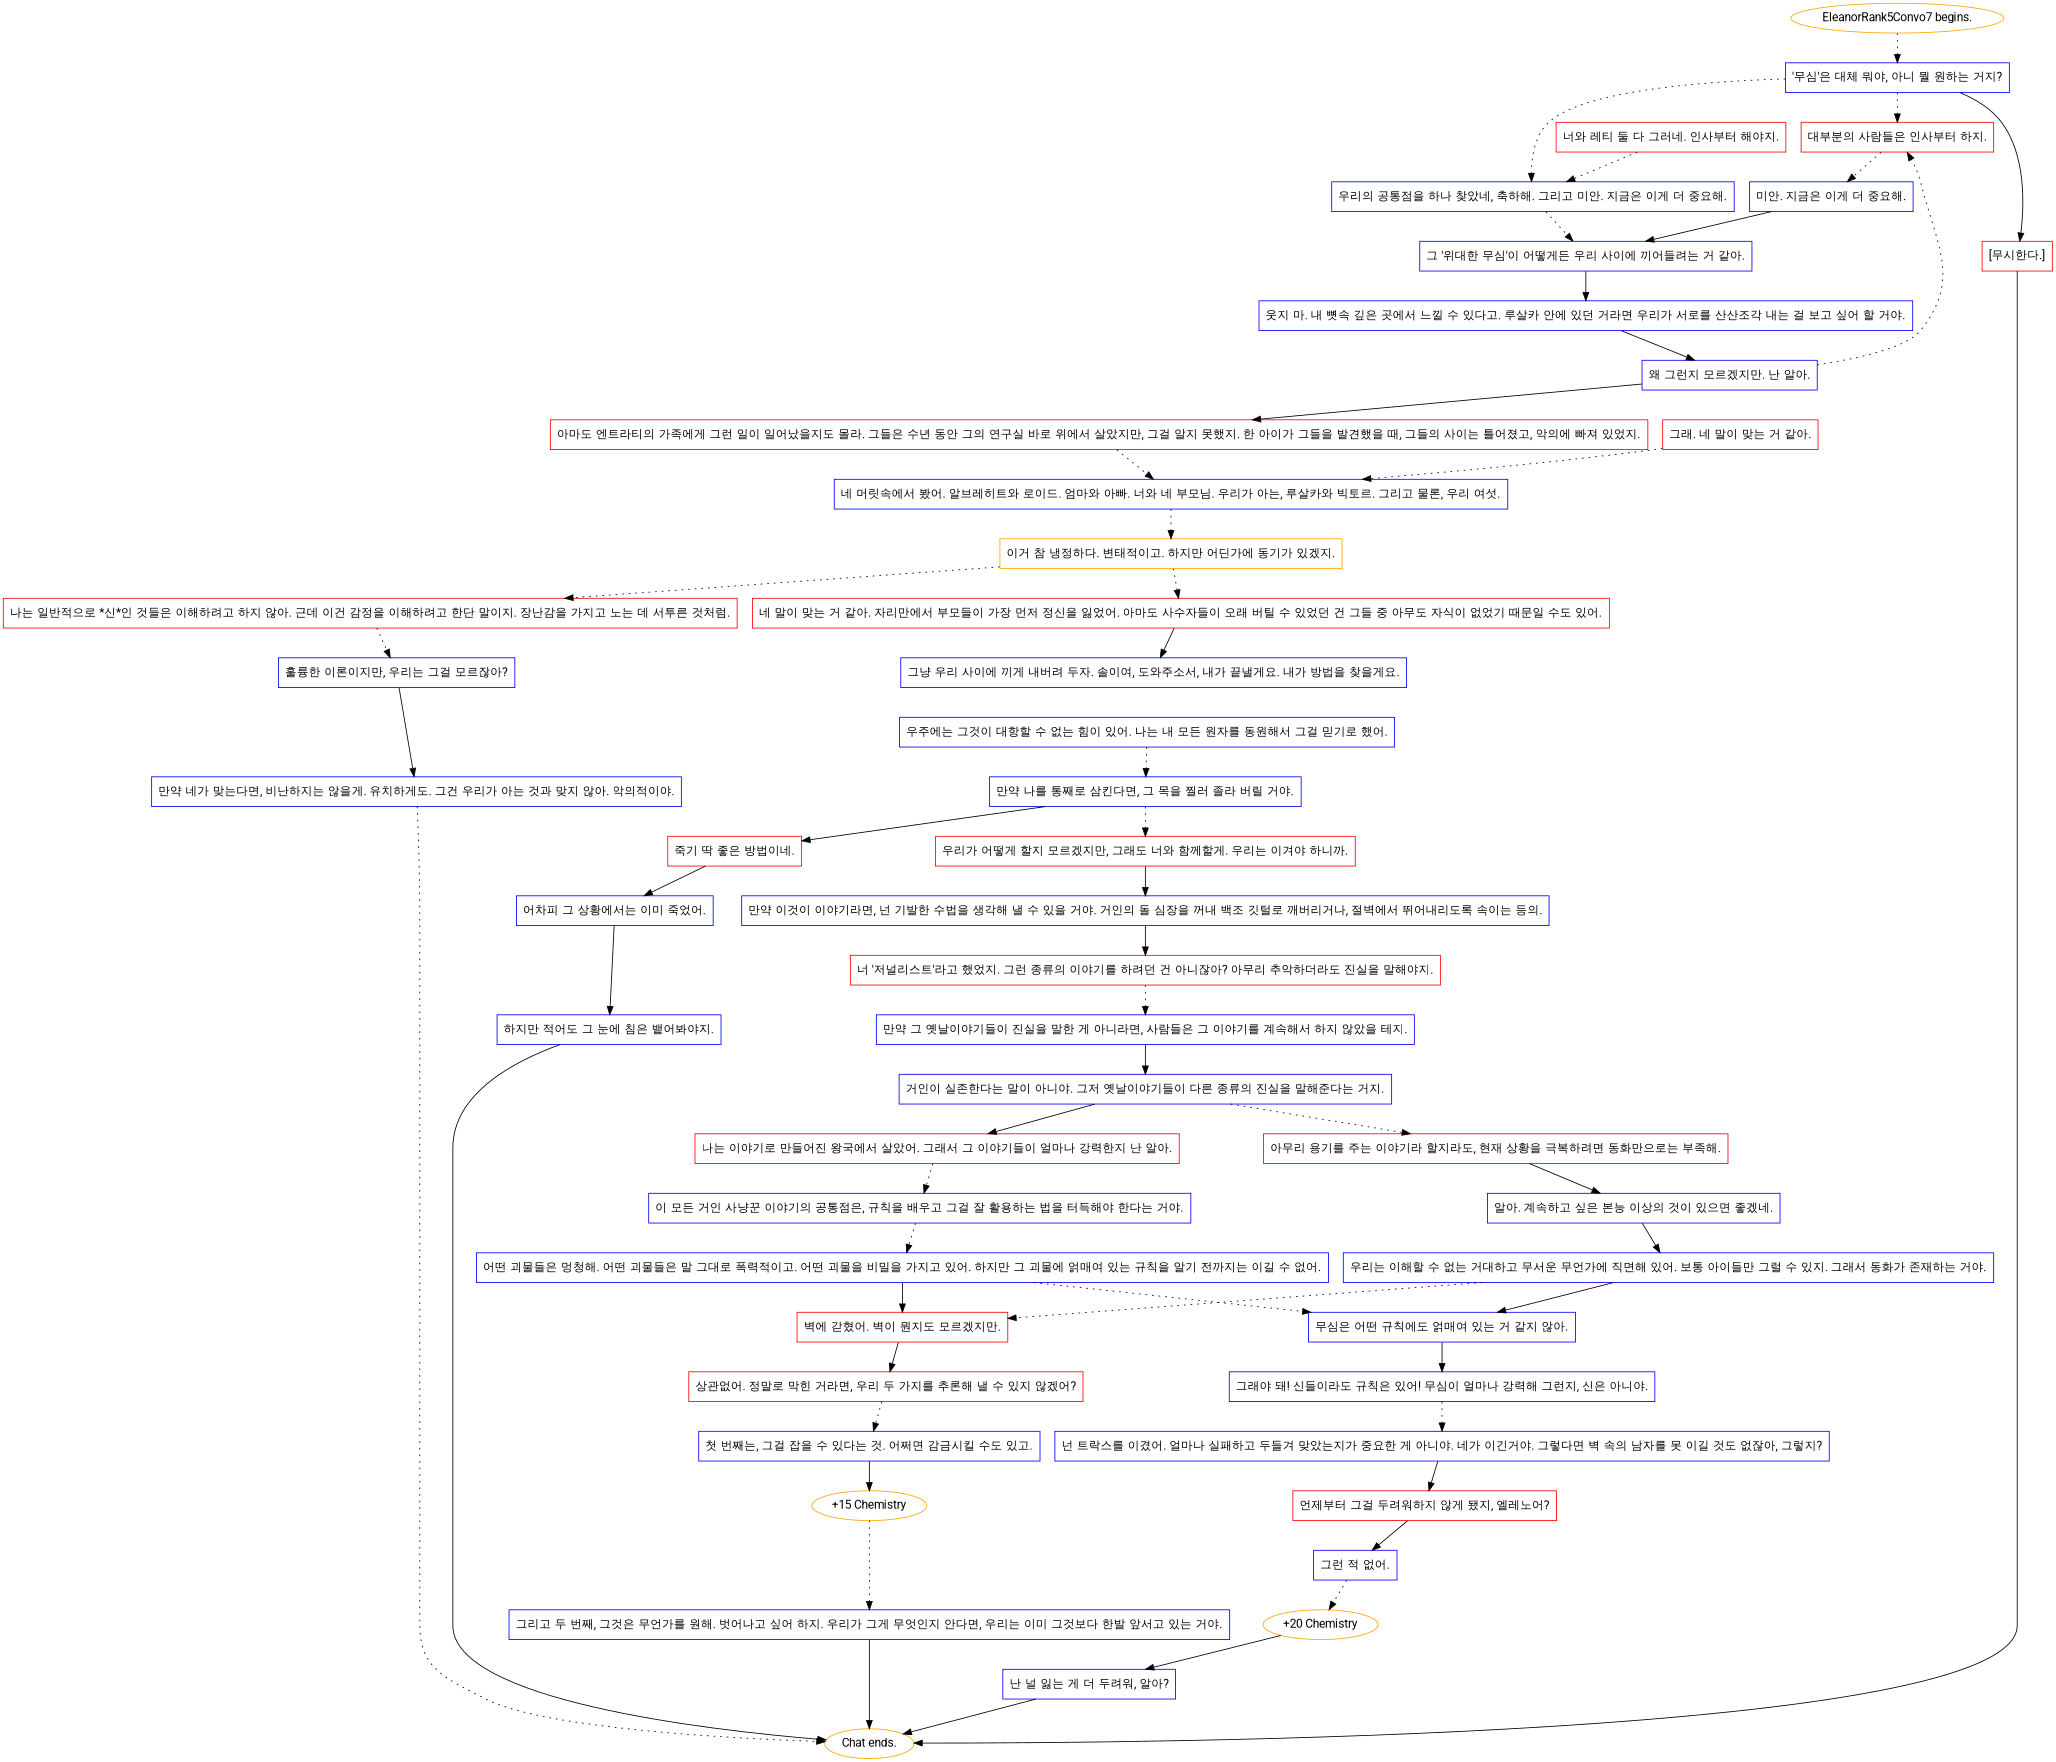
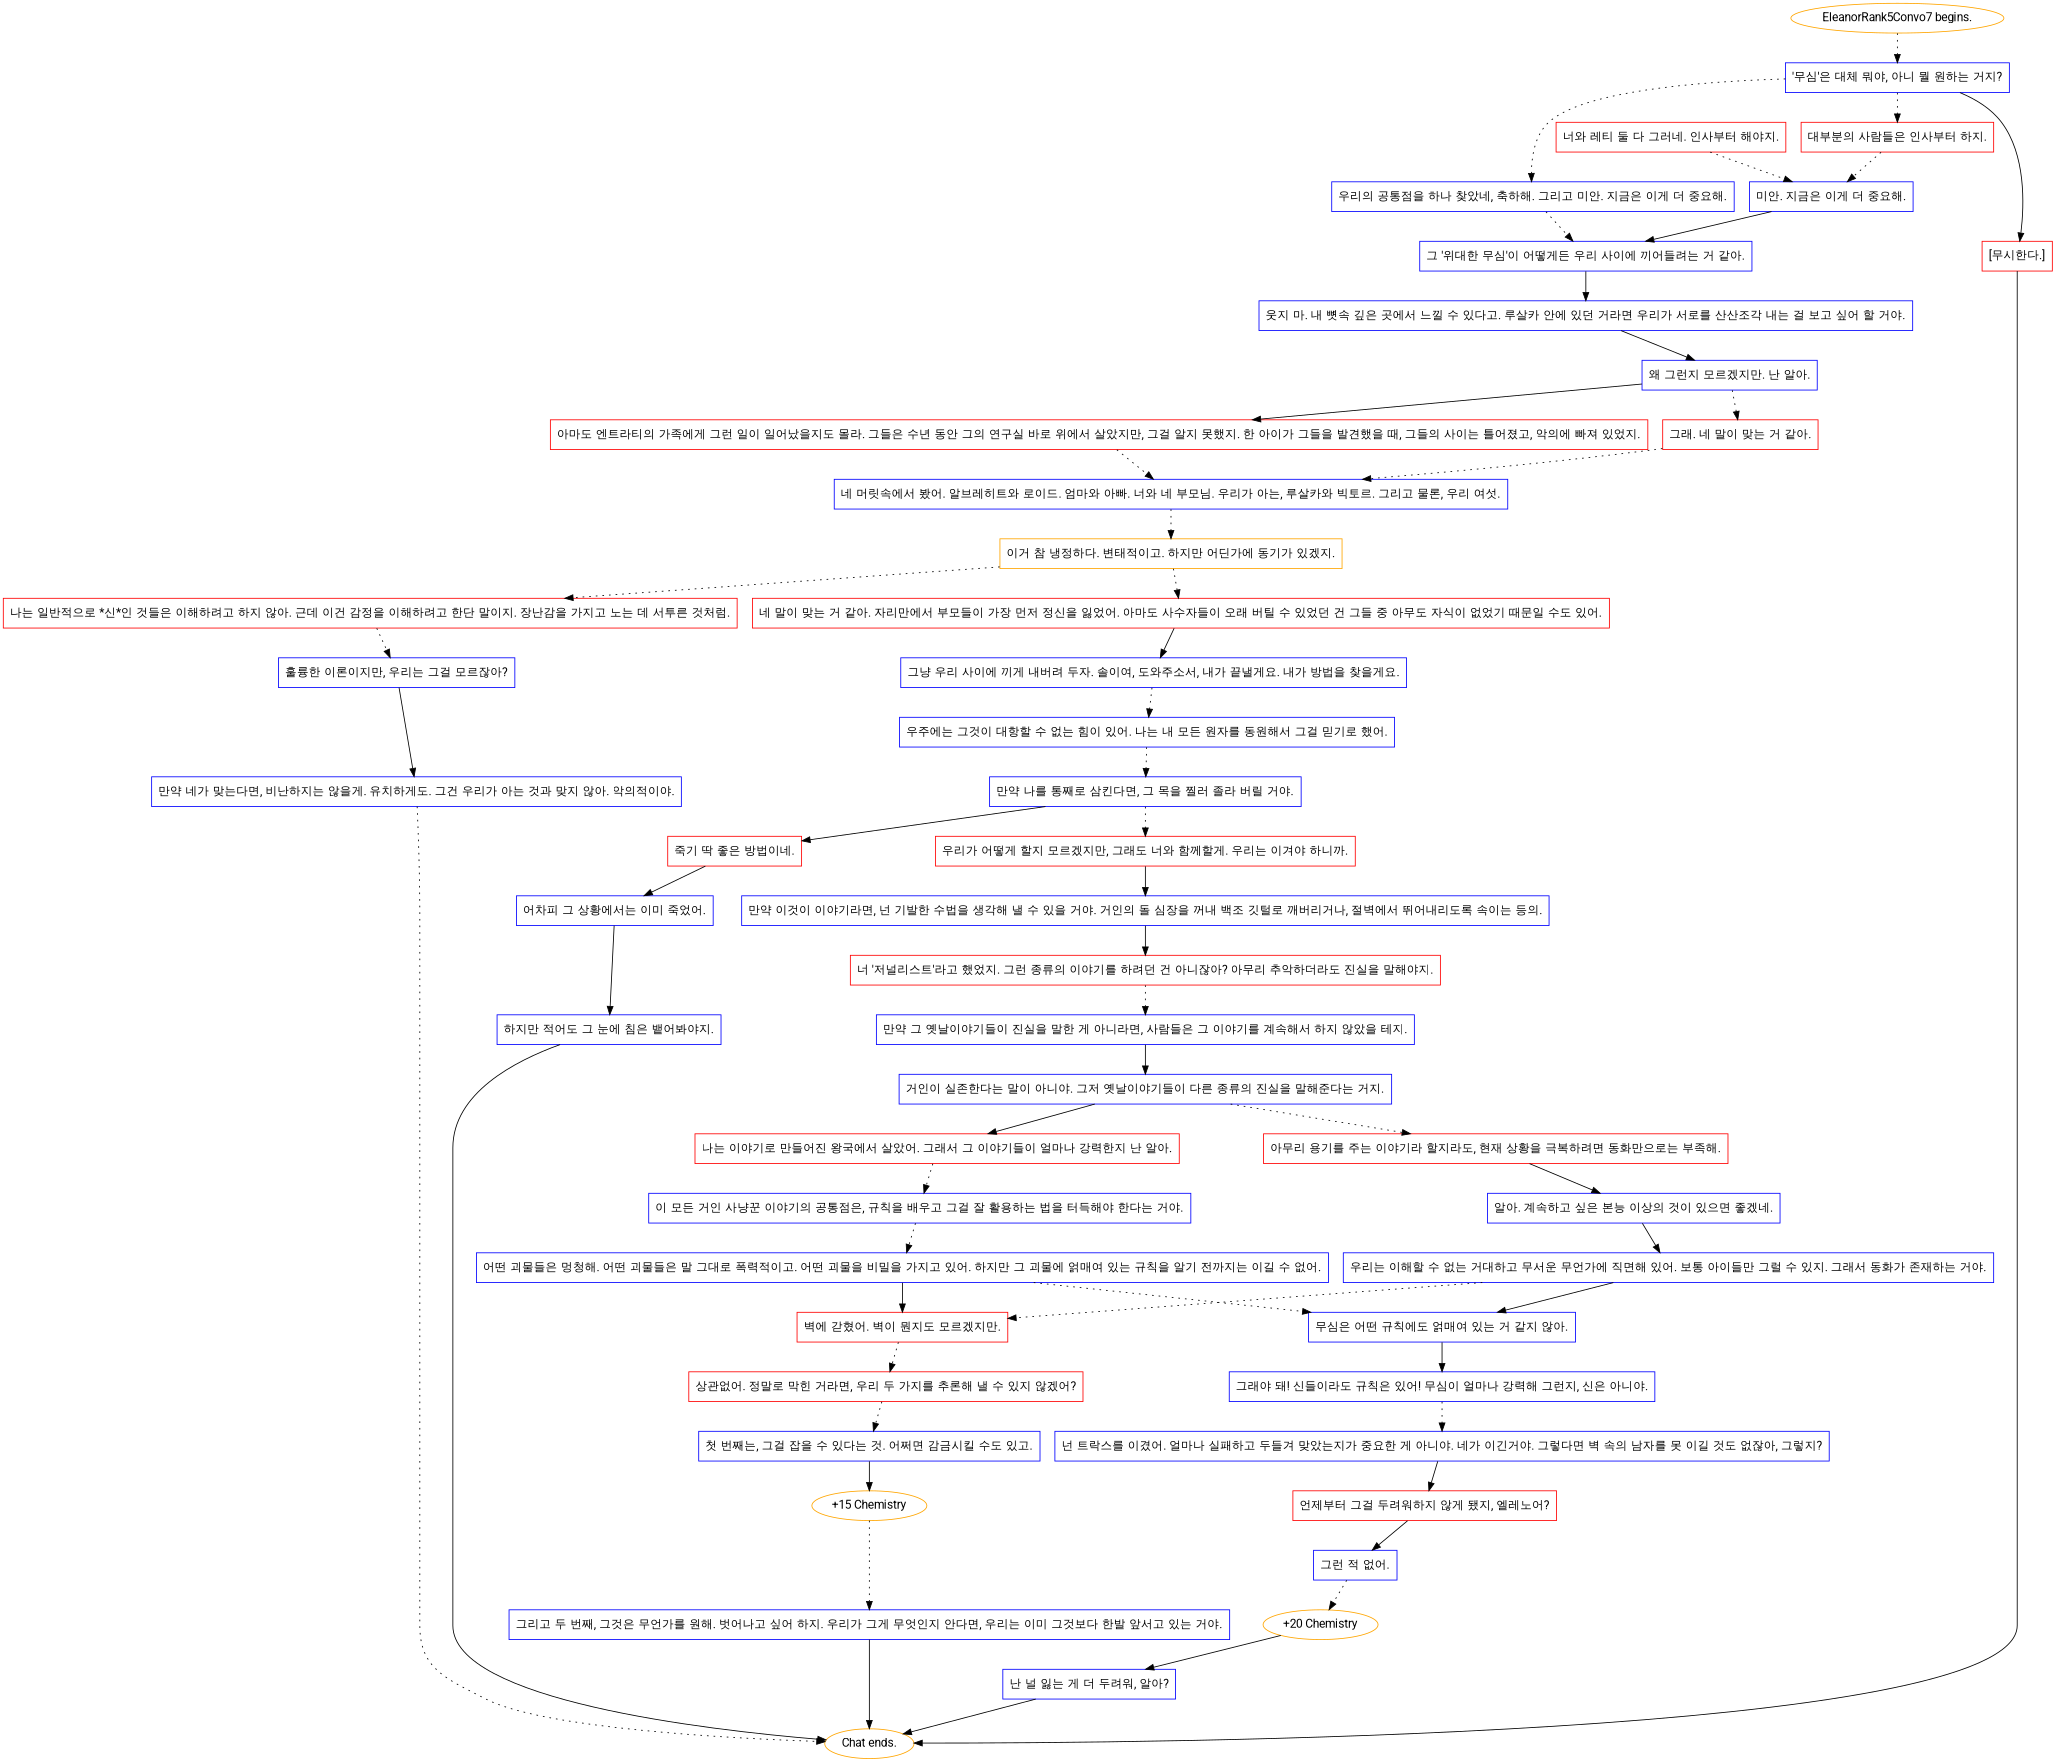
edge "너와 레티 둘 다 그러네. 인사부터 해야지." -> "우리의 공통점을 하나 찾았네, 축하해. 그리고 미안. 지금은 이게 더 중요해.": now "너와 레티 둘 다 그러네. 인사부터 해야지." -> "미안. 지금은 이게 더 중요해."
edge "왜 그런지 모르겠지만. 난 알아." -> "대부분의 사람들은 인사부터 하지.": now "왜 그런지 모르겠지만. 난 알아." -> "그래. 네 말이 맞는 거 같아."
edge "그냥 우리 사이에 끼게 내버려 두자. 솔이여, 도와주소서, 내가 끝낼게요. 내가 방법을 찾을게요." -> "우주에는 그것이 대항할 수 없는 힘이 있어. 나는 내 모든 원자를 동원해서 그걸 믿기로 했어.": added
edge "벽에 갇혔어. 벽이 뭔지도 모르겠지만." -> "상관없어. 정말로 막힌 거라면, 우리 두 가지를 추론해 낼 수 있지 않겠어?": style solid -> dotted
